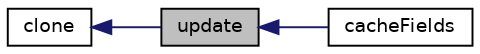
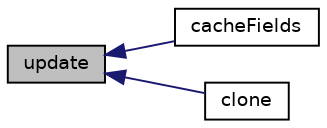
edge "update" -> "clone": reversed
